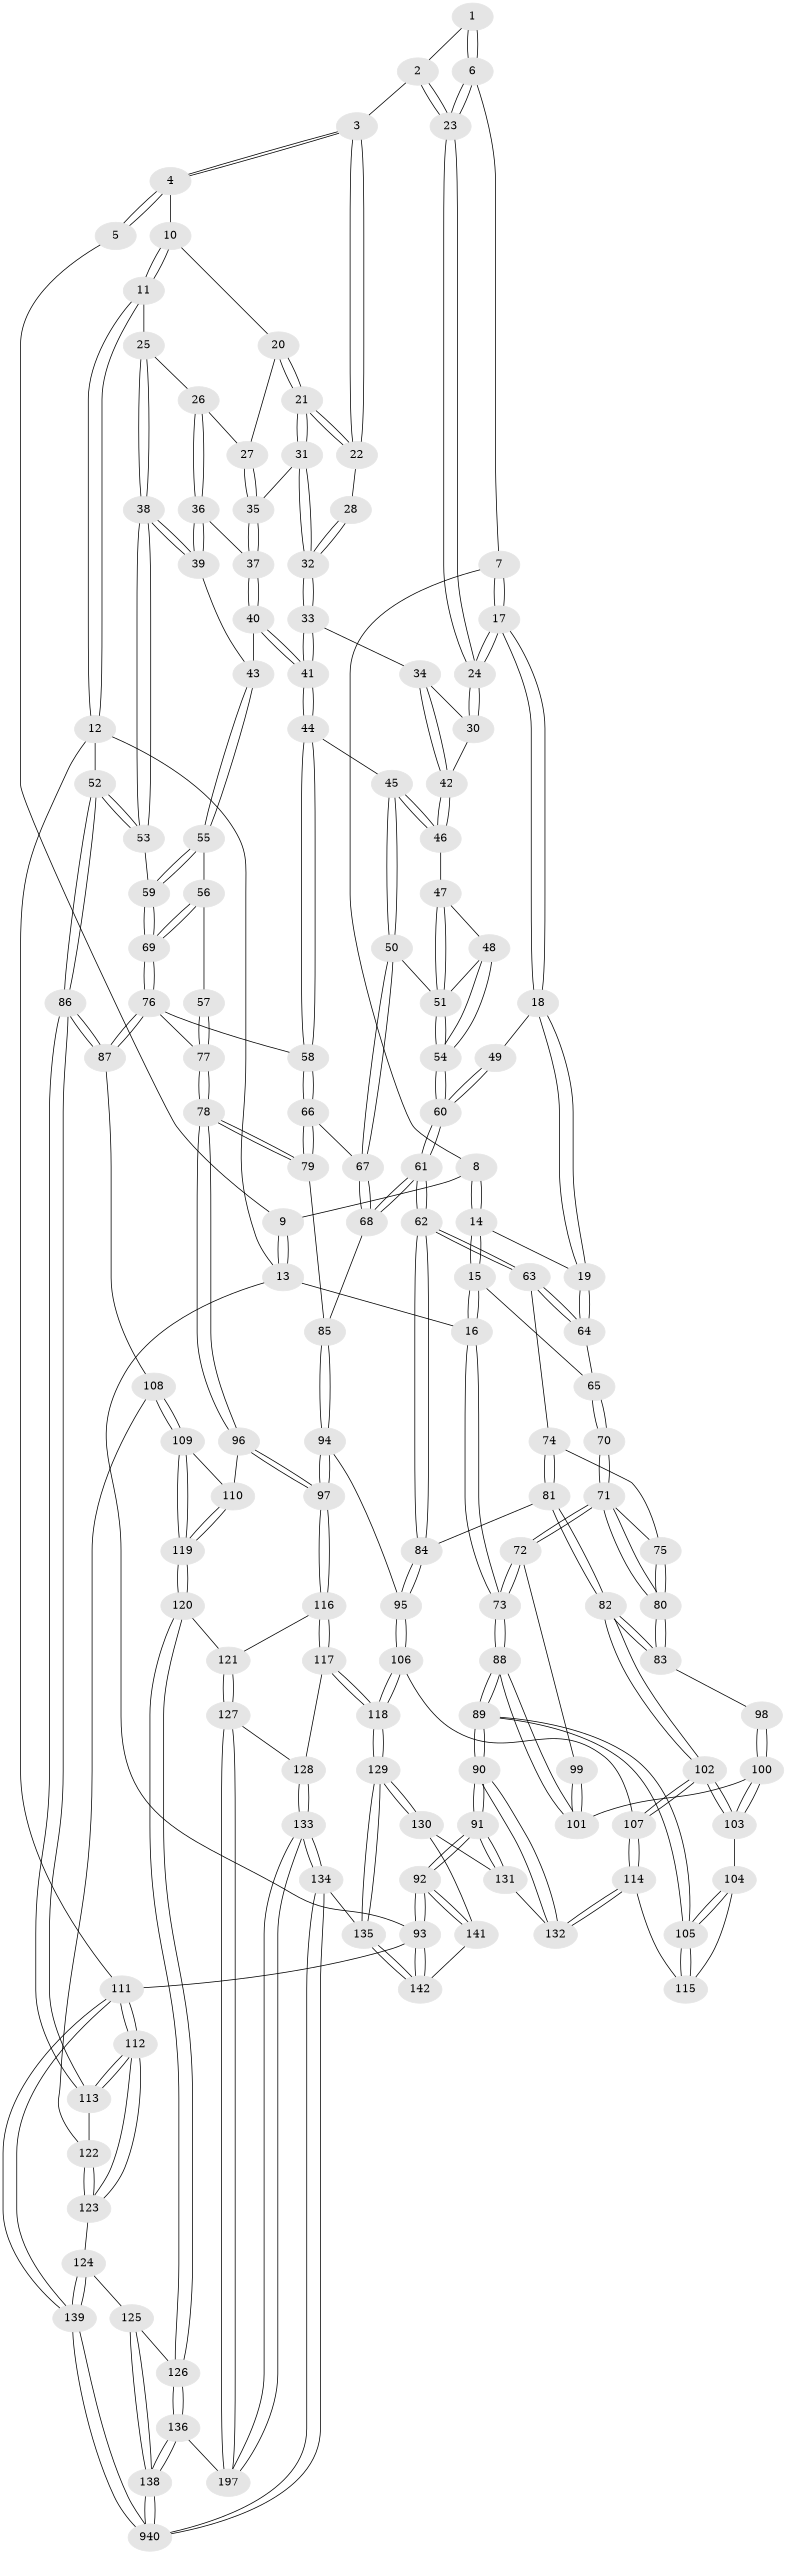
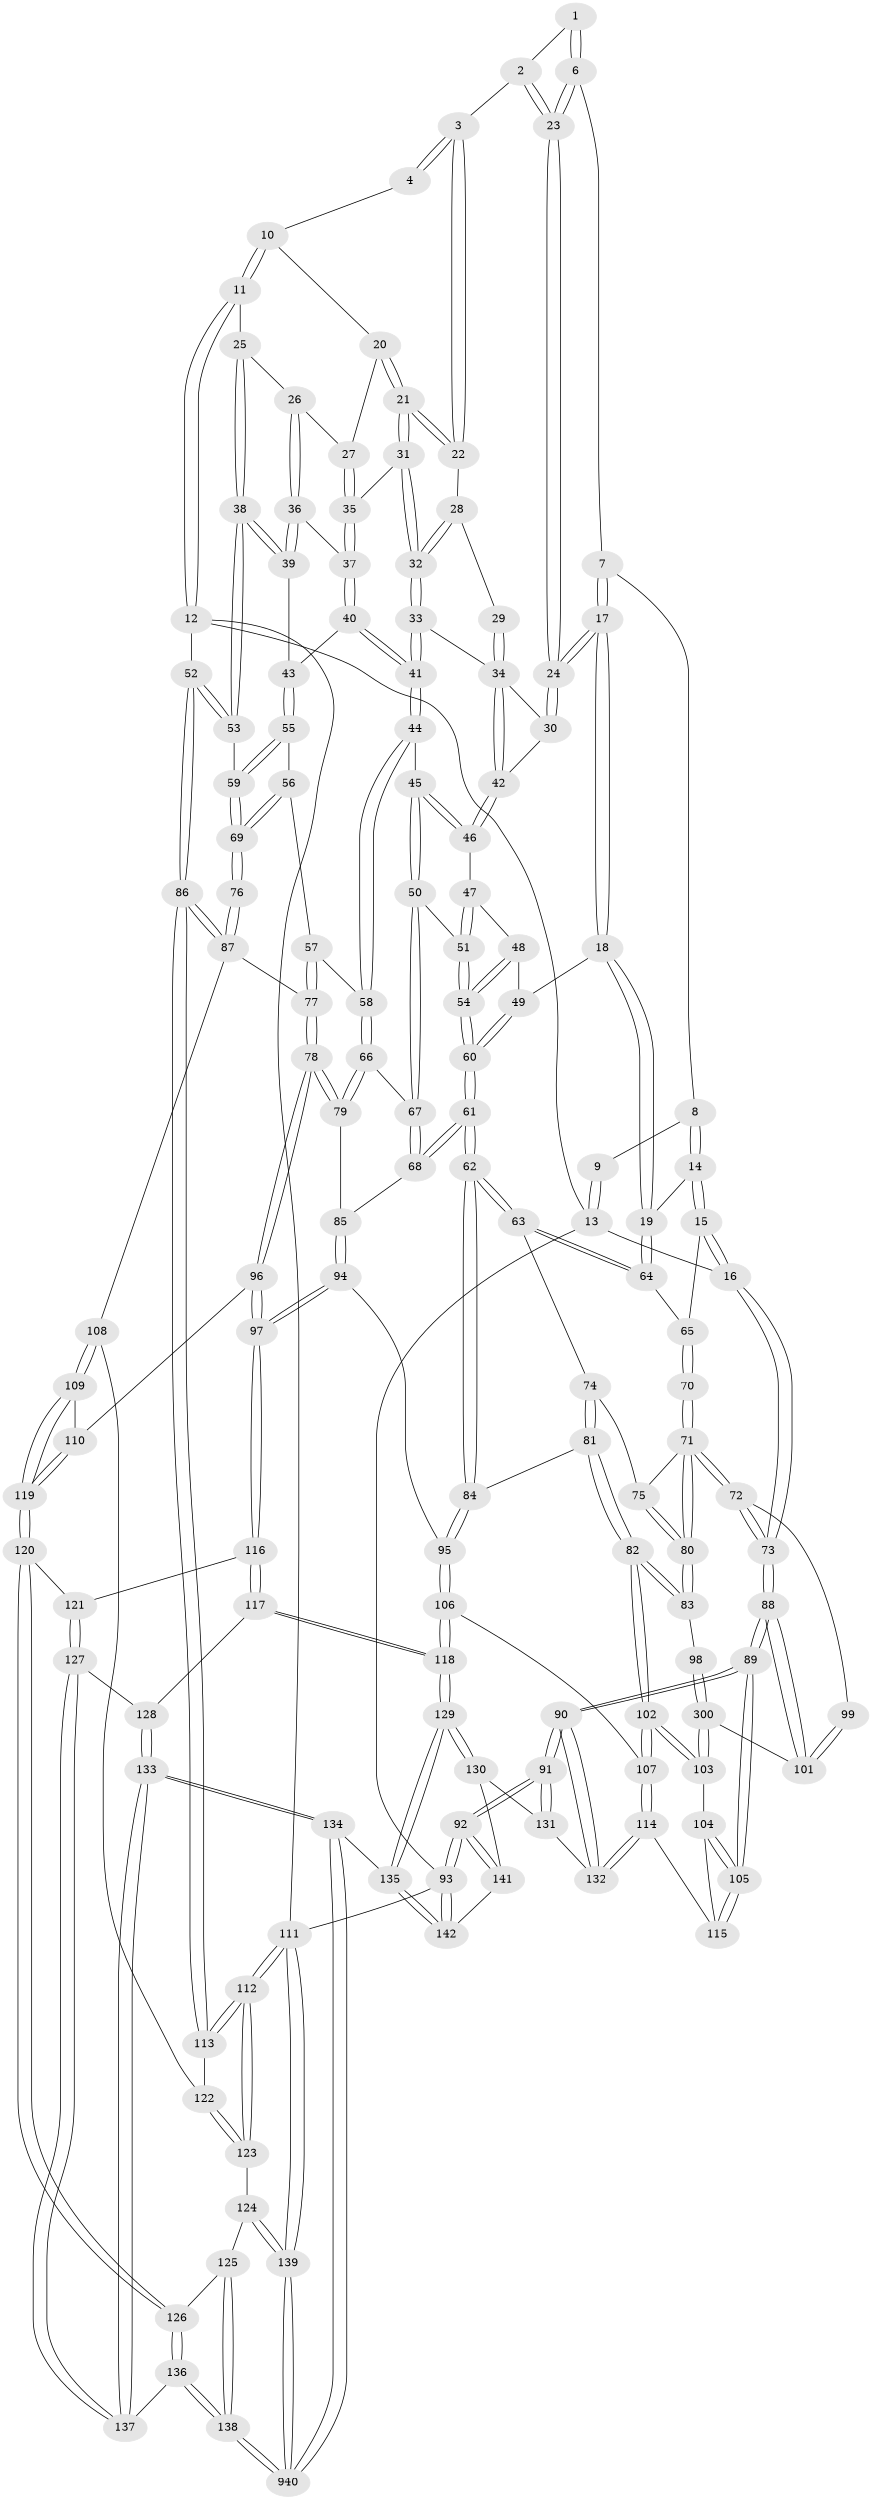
node "5": removed
node "29": added
edge "48" -- "51": now "48" -- "49"
edge "76" -- "77": now "87" -- "77"
edge "76" -- "58": now "57" -- "58"
node "100": label "100" -> "300"
node "197": label "197" -> "137"
